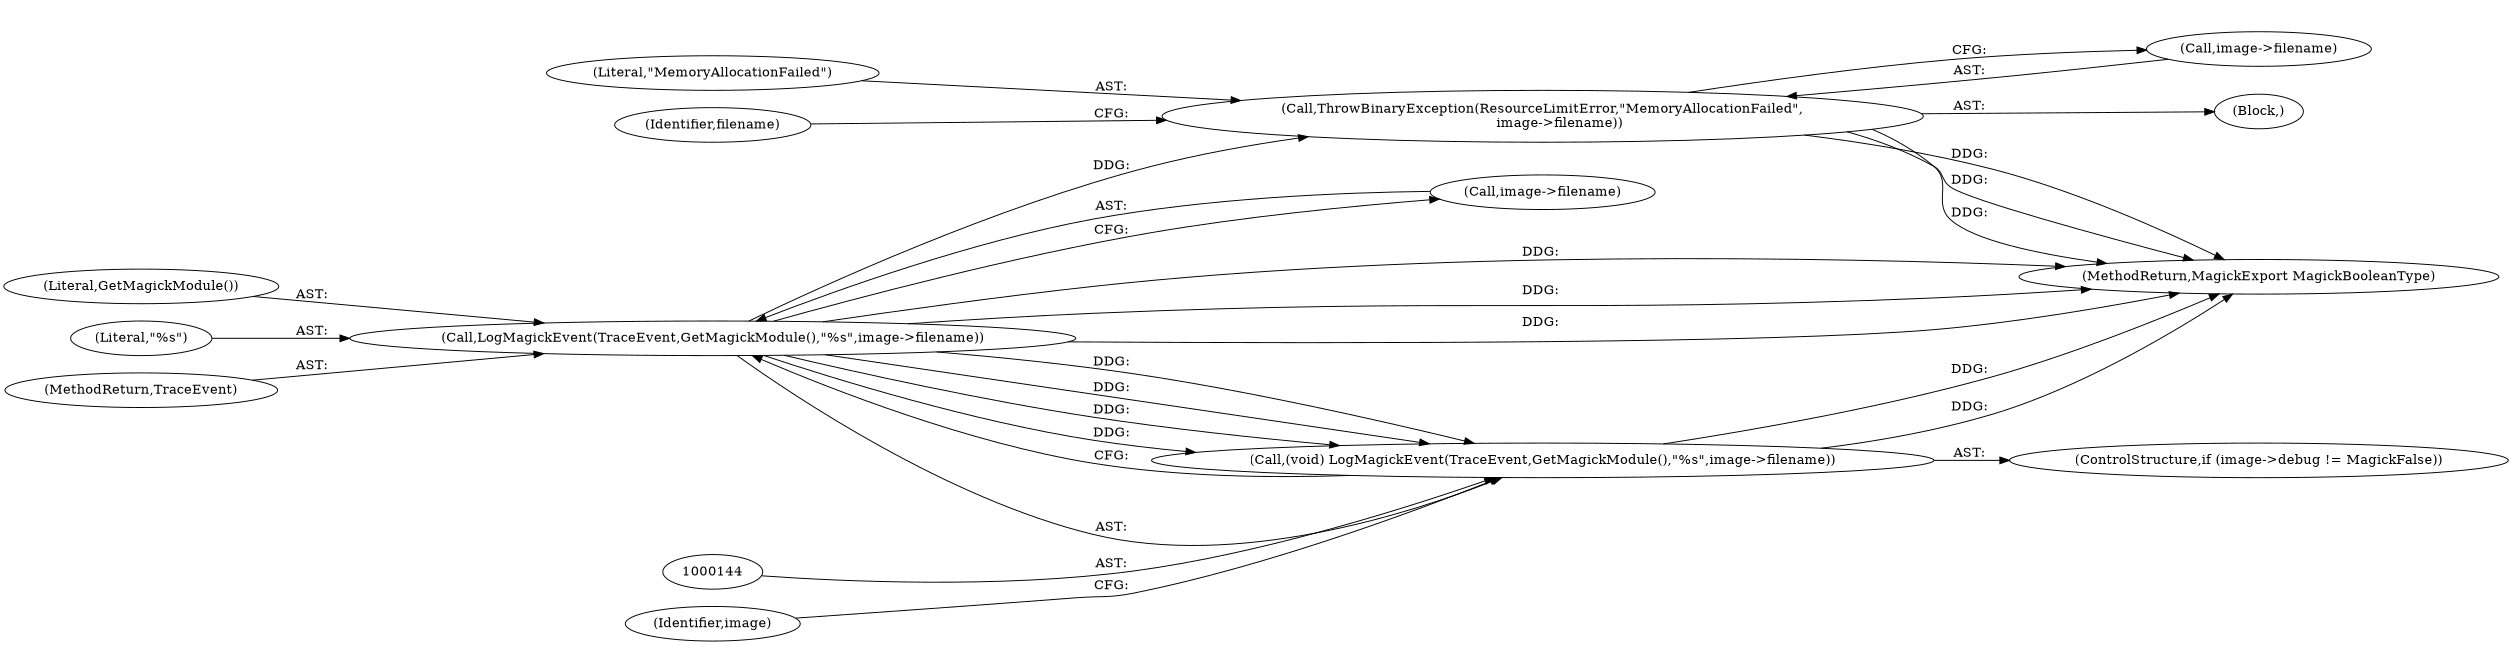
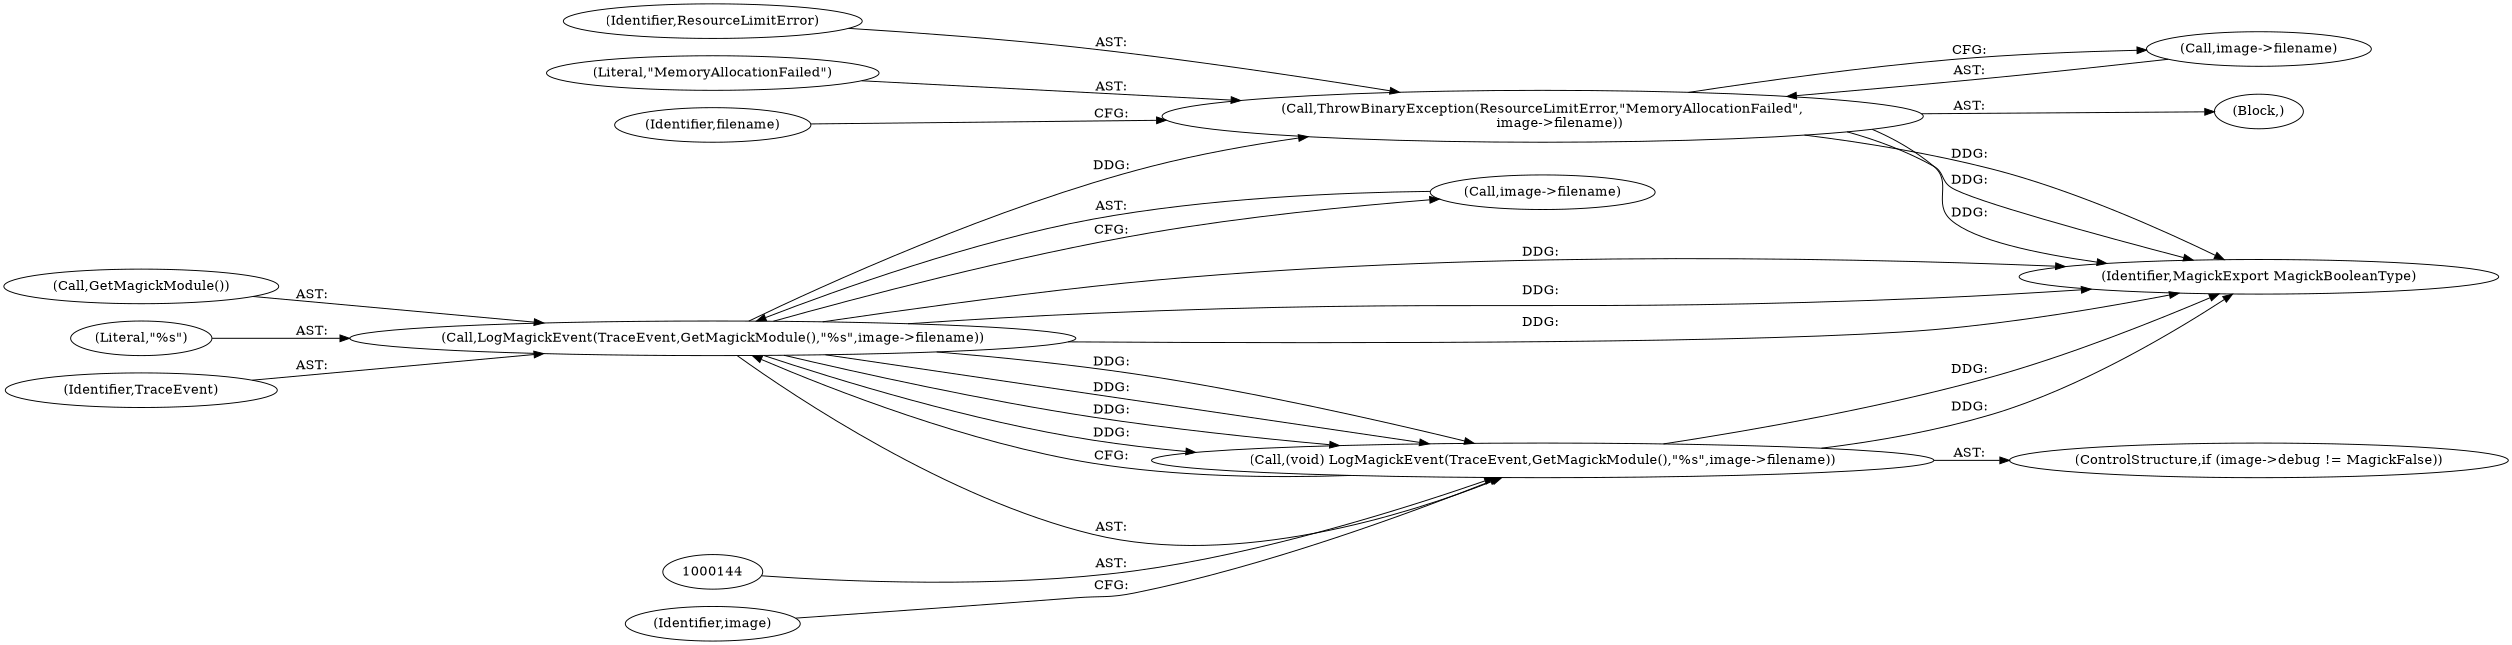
node "(Identifier,ResourceLimitError)": added
node "(MethodReturn,MagickExport MagickBooleanType)": label "(MethodReturn,MagickExport MagickBooleanType)" -> "(Identifier,MagickExport MagickBooleanType)"
node "(Literal,GetMagickModule())": label "(Literal,GetMagickModule())" -> "(Call,GetMagickModule())"
node "(MethodReturn,TraceEvent)": label "(MethodReturn,TraceEvent)" -> "(Identifier,TraceEvent)"
